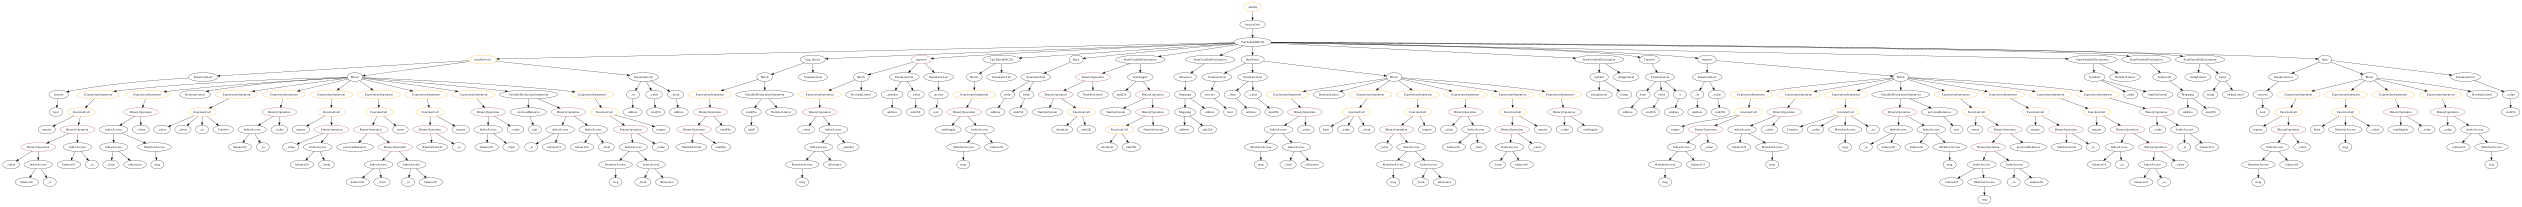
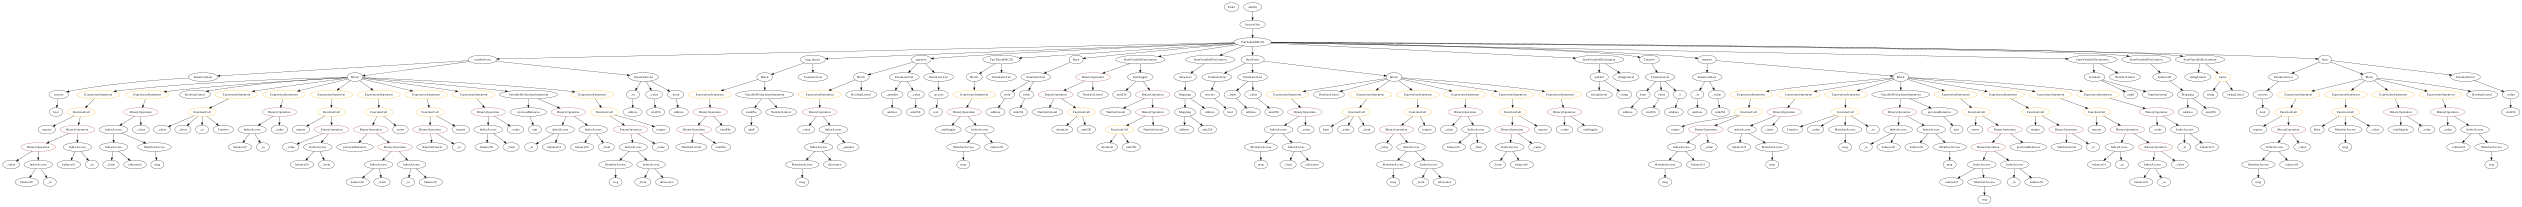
node "Enter": added
node "solidity": color orange -> black
node "transferFrom": color orange -> black
node "approve": color brown -> black
node "name": color black -> orange
